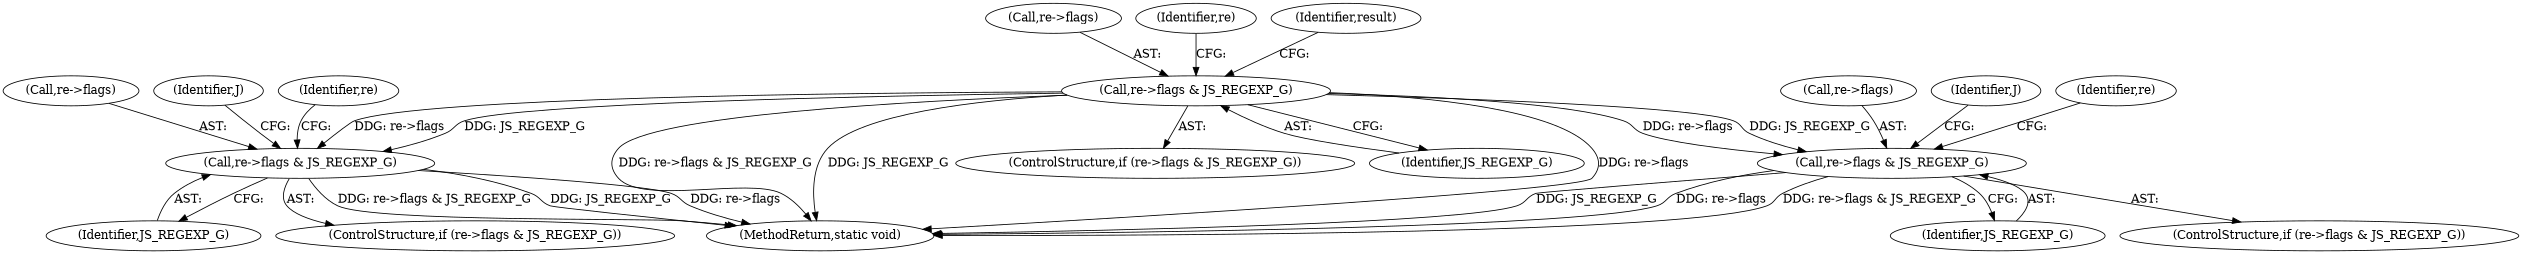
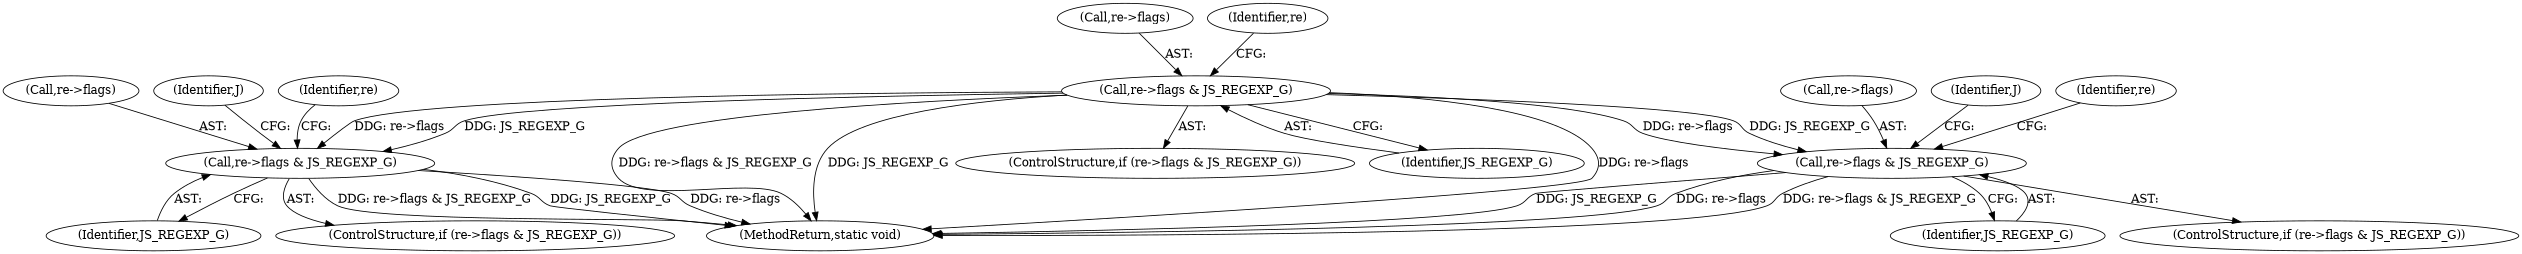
node "(Identifier,result)": removed
